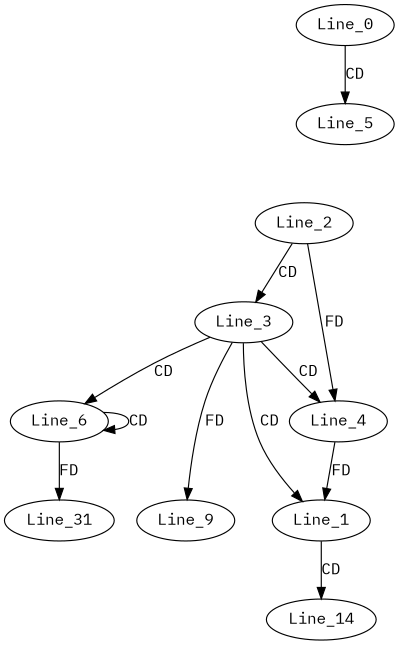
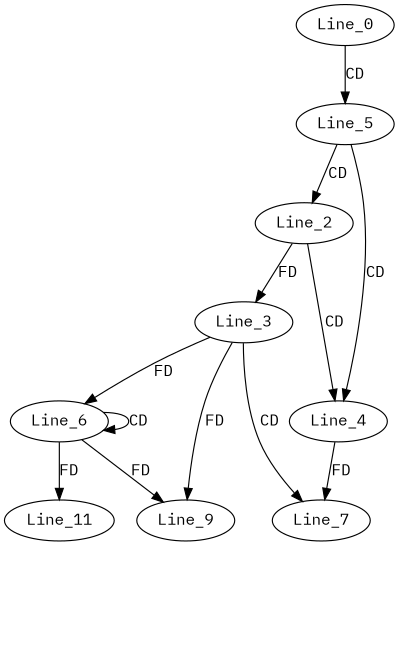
edge "Line_5" -> "Line_2": added, label "CD"
edge "Line_2" -> "Line_3": label "CD" -> "FD"
edge "Line_2" -> "Line_4": label "FD" -> "CD"
edge "Line_3" -> "Line_4": now "Line_5" -> "Line_4"
edge "Line_3" -> "Line_6": label "CD" -> "FD"
edge "Line_6" -> "Line_9": added, label "FD"
node "Line_31": label "Line_31" -> "Line_11"
node "Line_1": label "Line_1" -> "Line_7"
node "Line_14": removed
